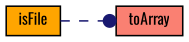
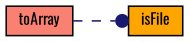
edge "isFile" -> "toArray": reversed
